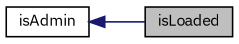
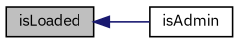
edge "isLoaded" -> "isAdmin": reversed
